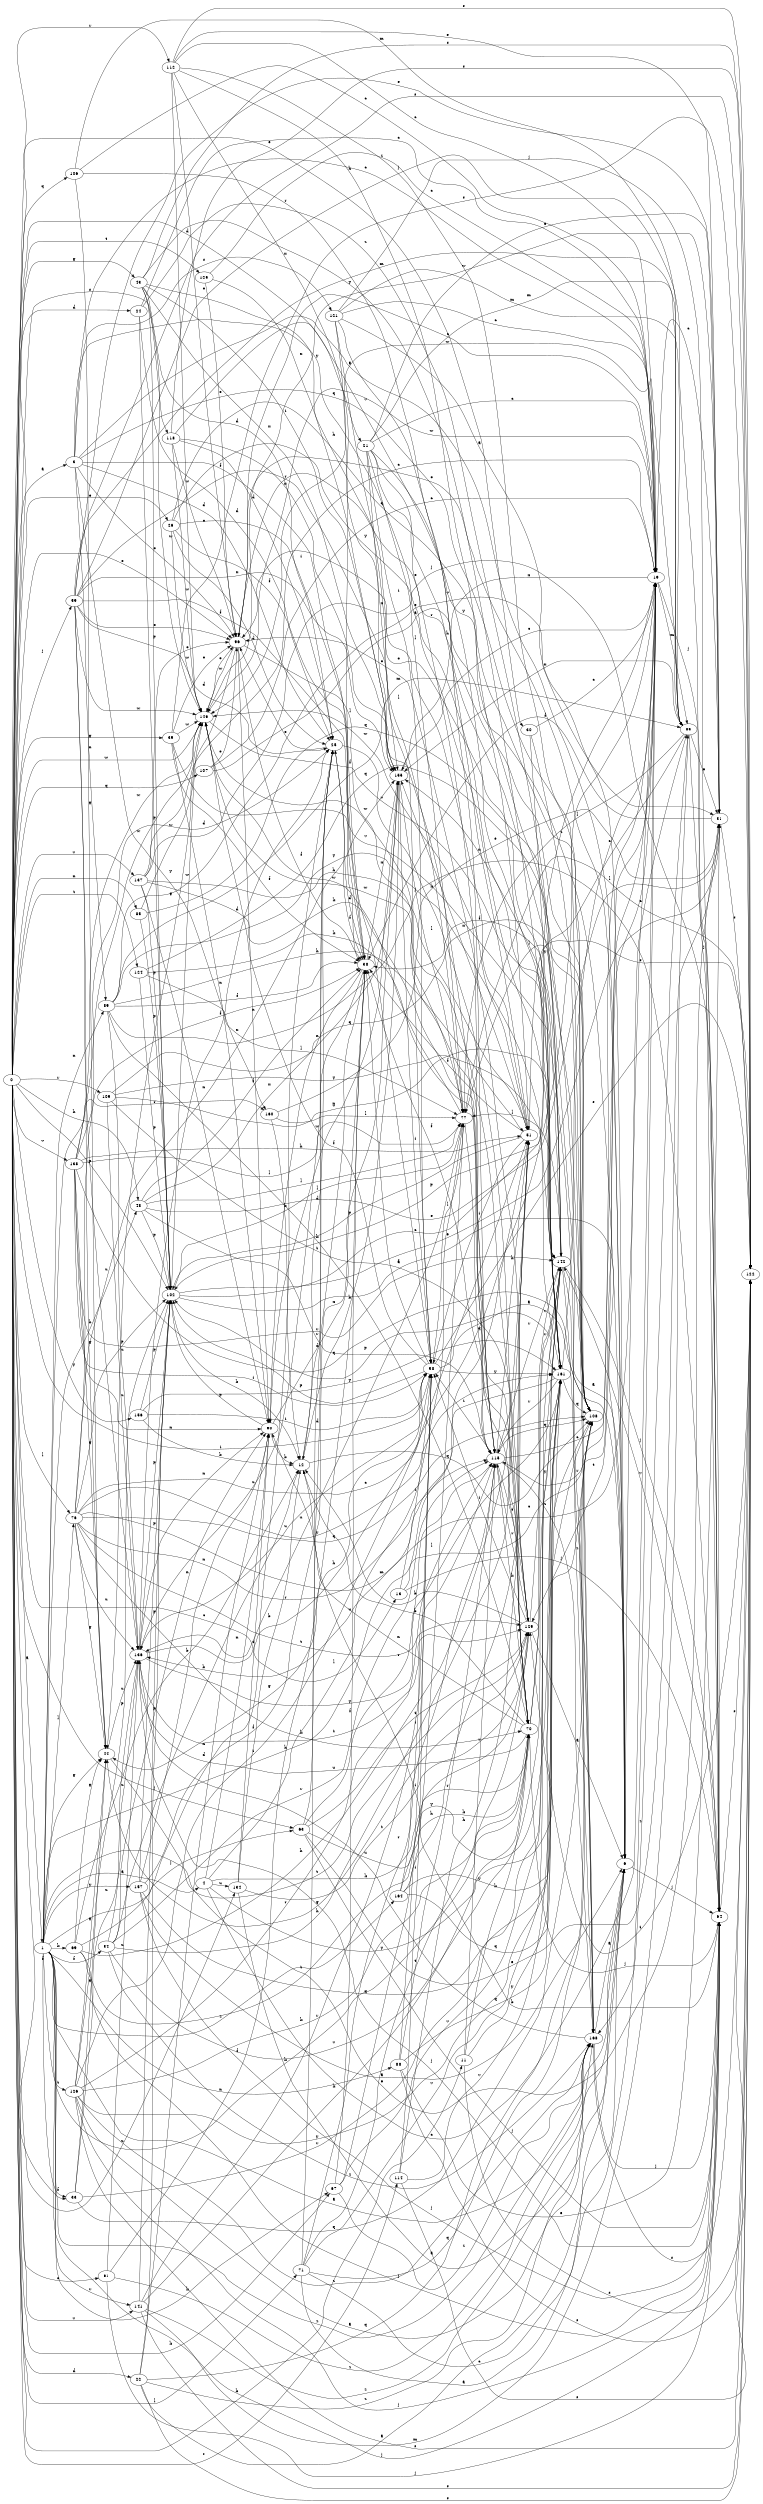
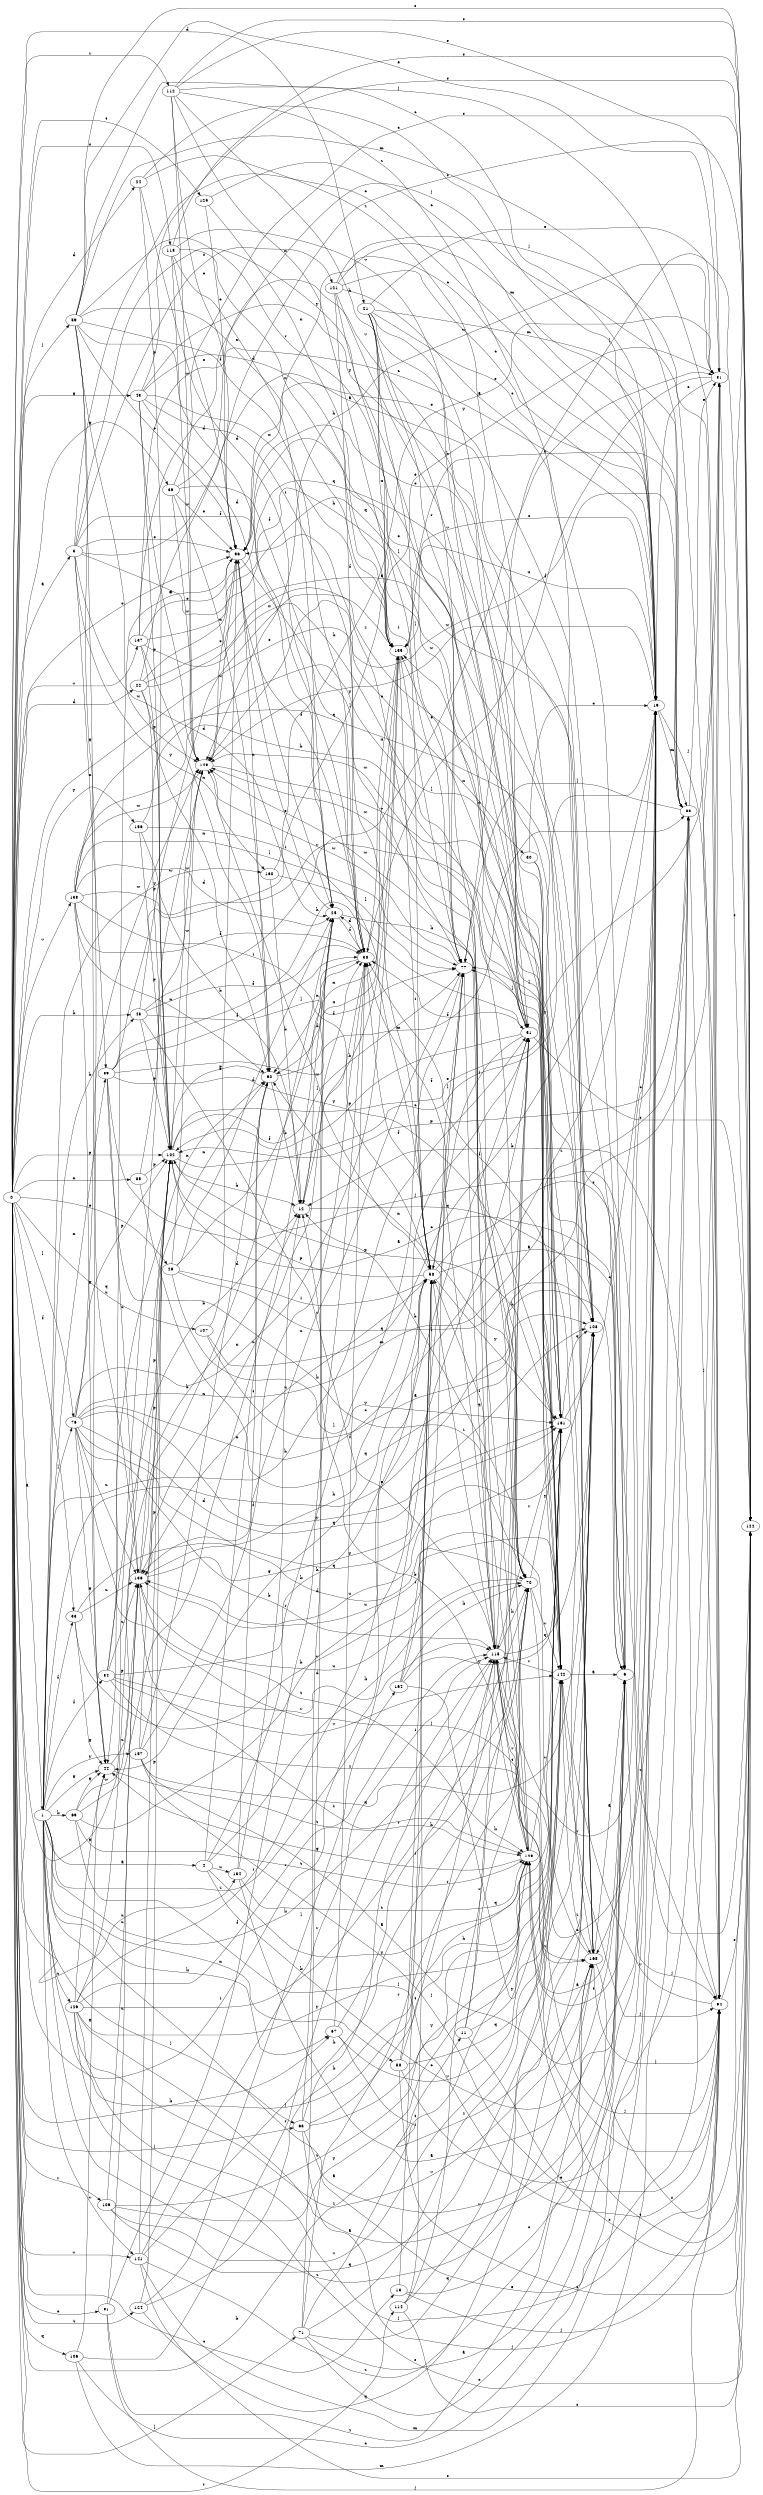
edge "1" -> "160": label "r" -> "y"
edge "1" -> "64": now "1" -> "129"
